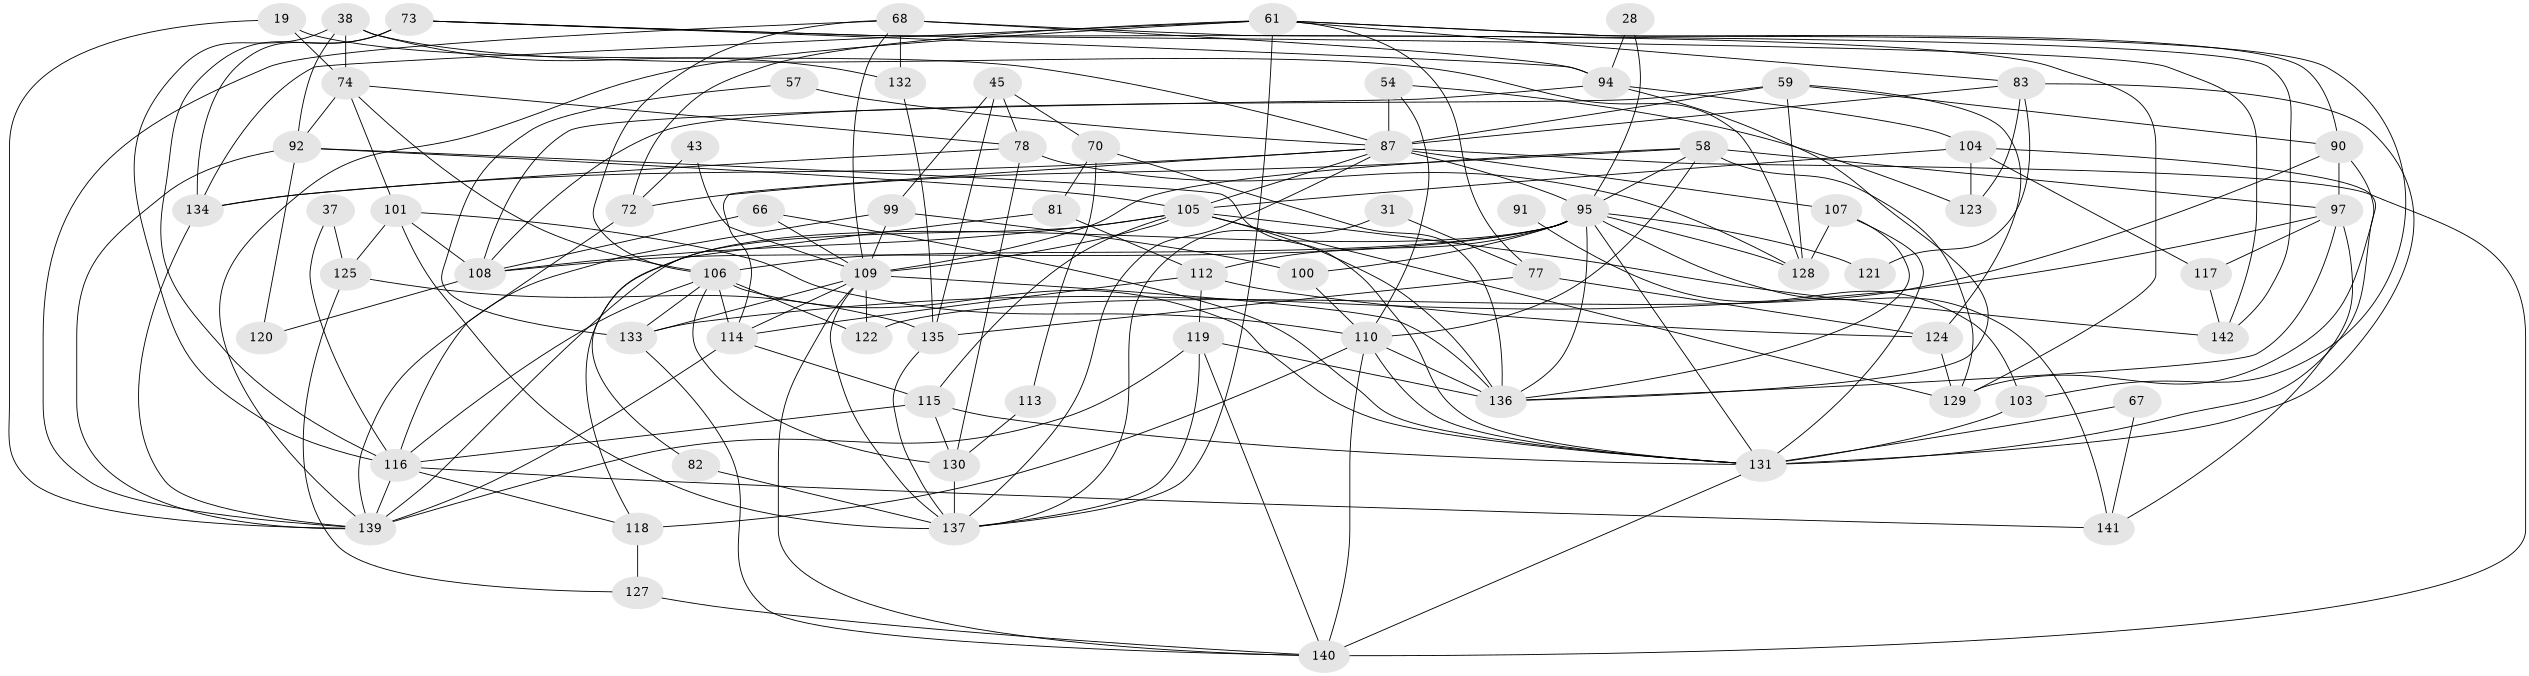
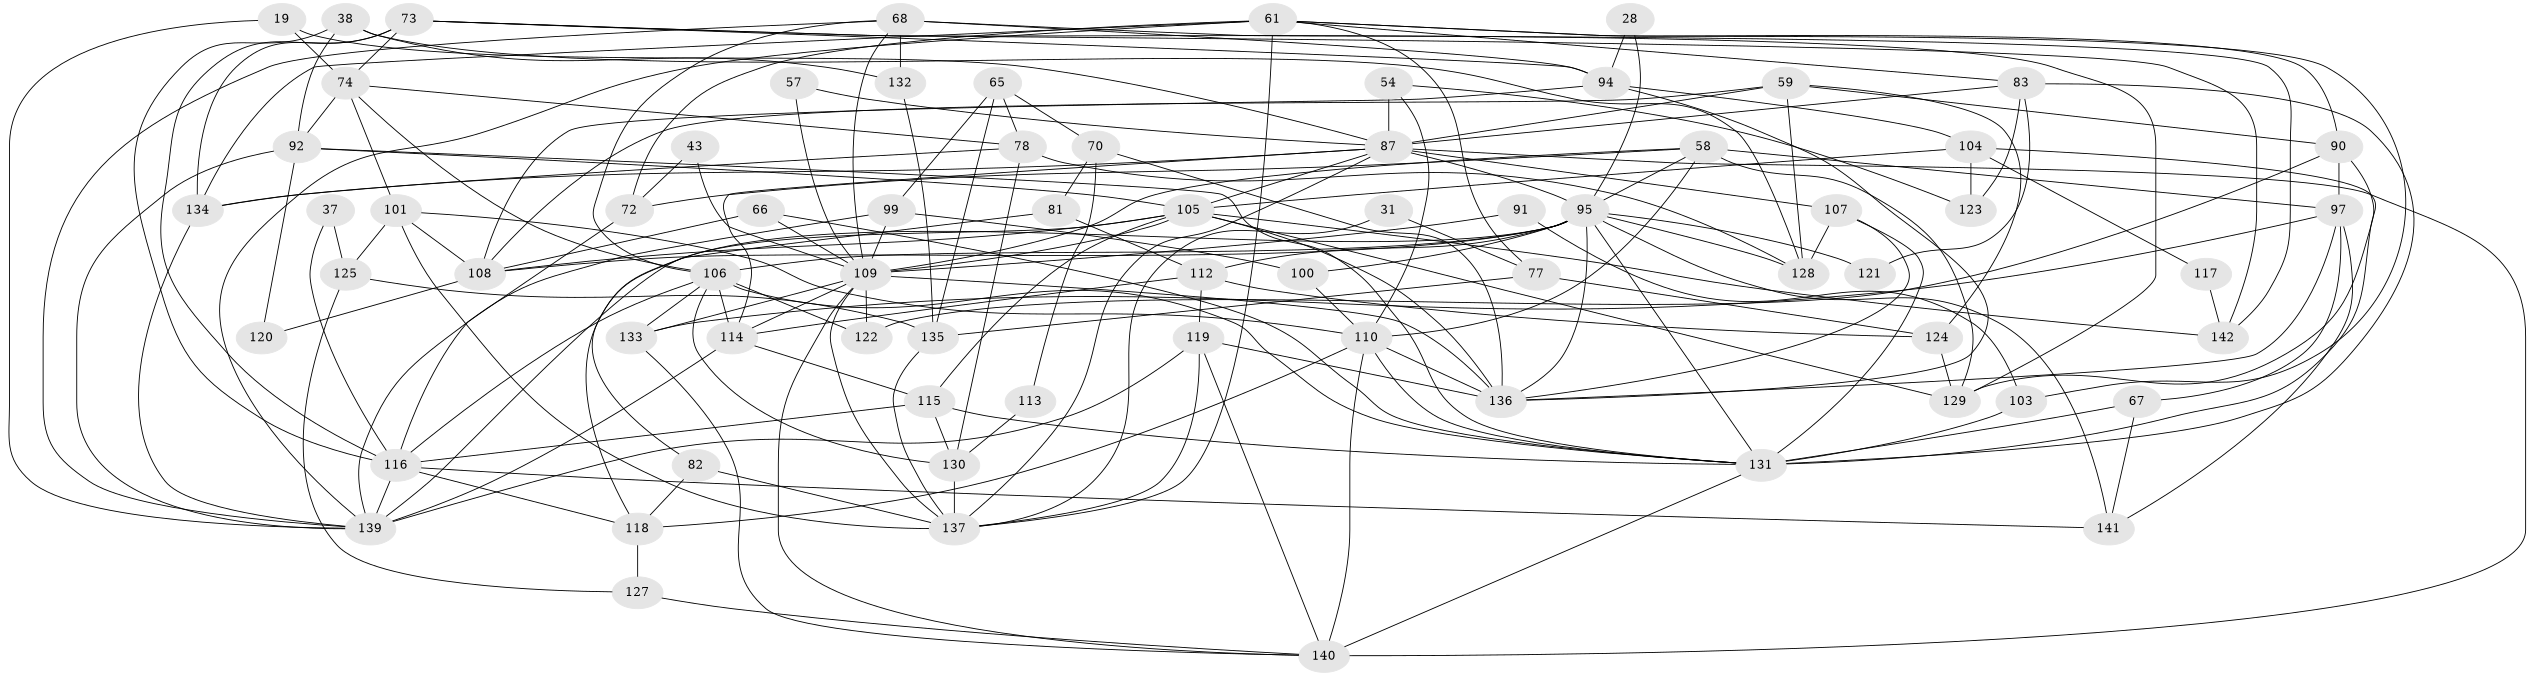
edge "38" -- "74": now "73" -- "74"
node "45": label "45" -> "65"
edge "57" -- "133": now "57" -- "109"
edge "97" -- "117": now "97" -- "67"
edge "91" -- "109": added
edge "82" -- "118": added
